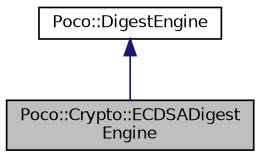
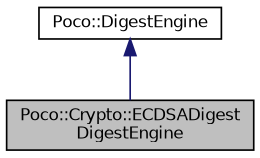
node "Poco::Crypto::ECDSADigest Engine": label "Poco::Crypto::ECDSADigest Engine" -> "Poco::Crypto::ECDSADigest DigestEngine"
